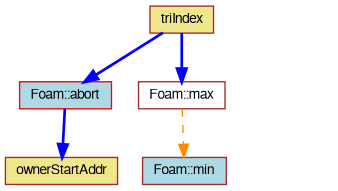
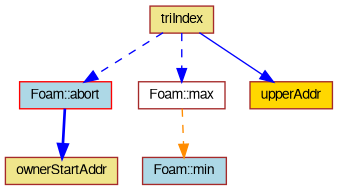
edge "triIndex" -> "Foam::max": style bold -> dashed
edge "triIndex" -> "Foam::abort": style bold -> dashed
node "upperAddr": added
